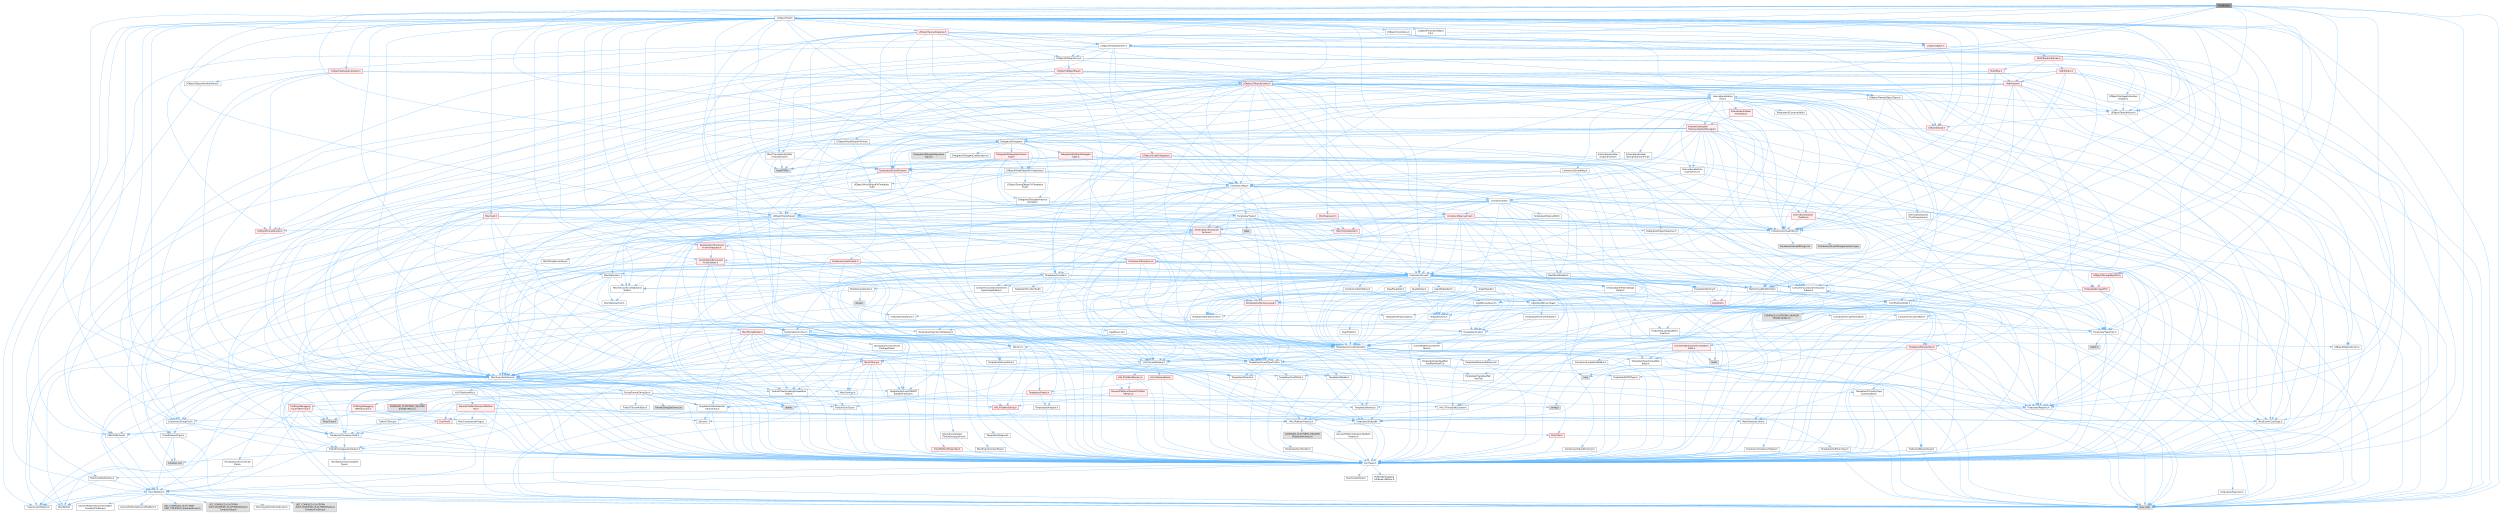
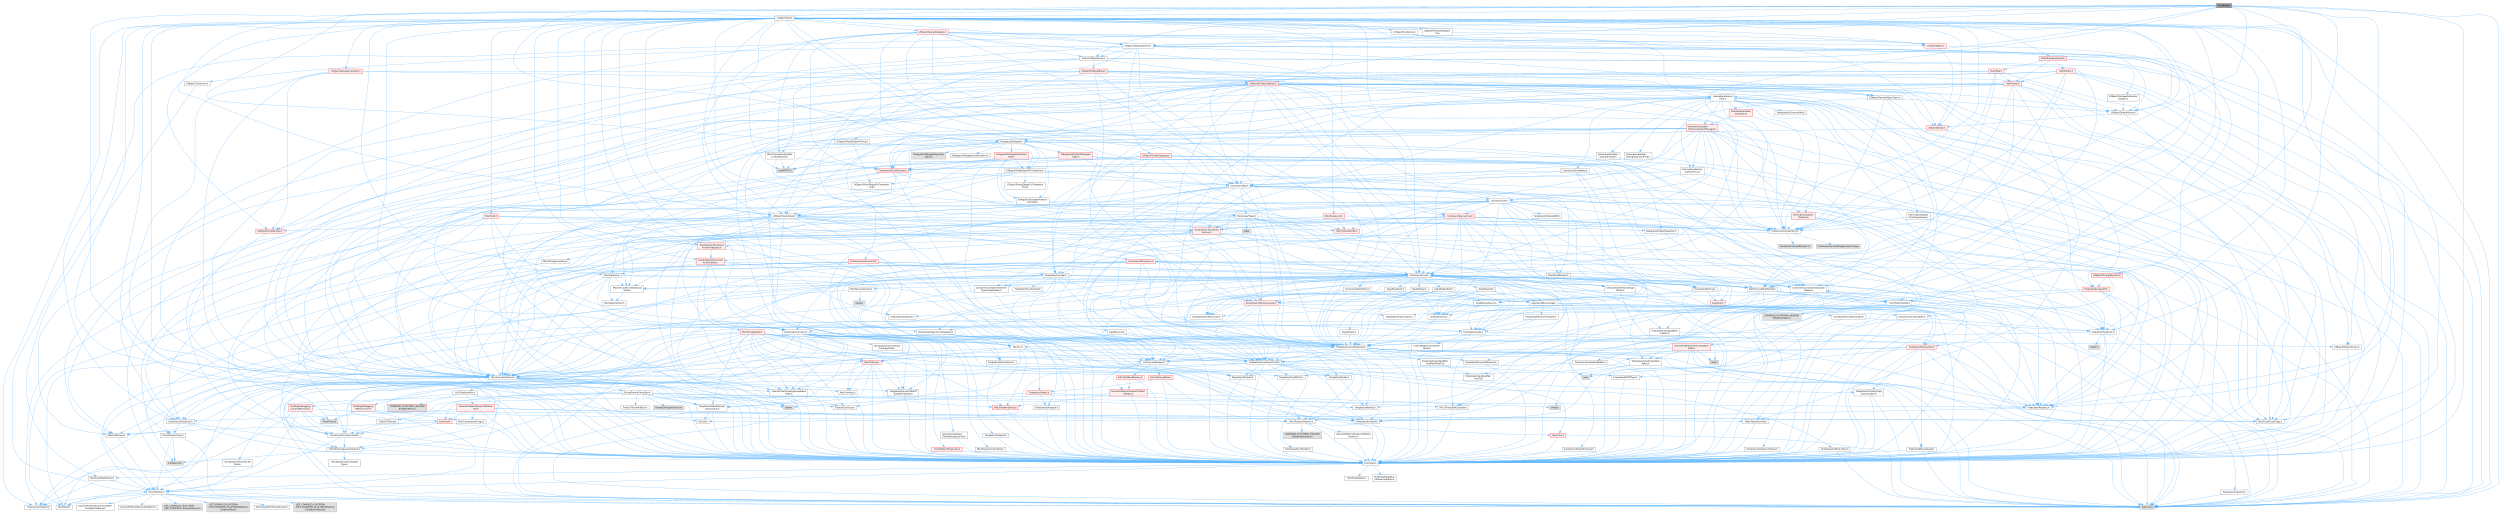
node "UObject/UObjectArray.h": label "UObject/UObjectArray.h" -> "Writer/UObjectArray.h"
node "UObject/ObjectHandleDefines.h": label "UObject/ObjectHandleDefines.h" -> "UObject/Containers.h"
